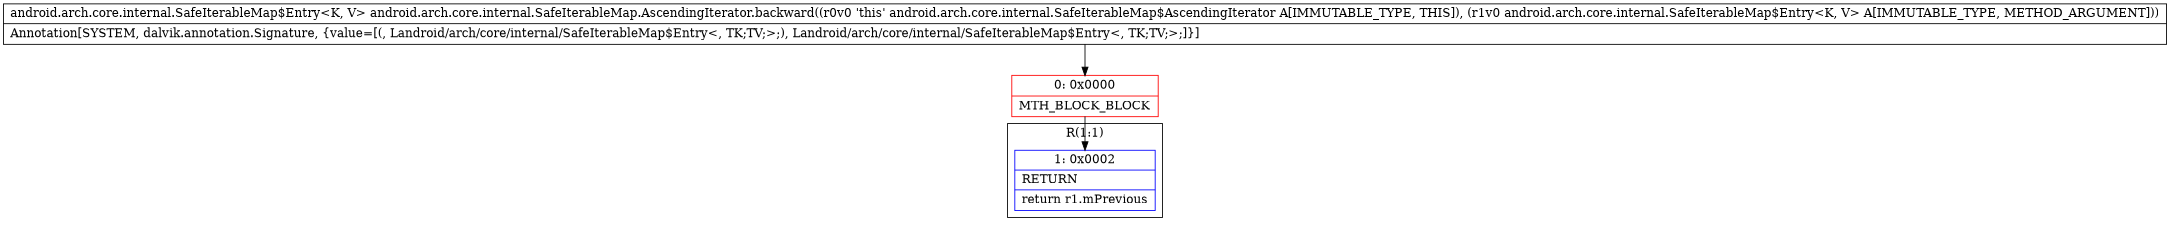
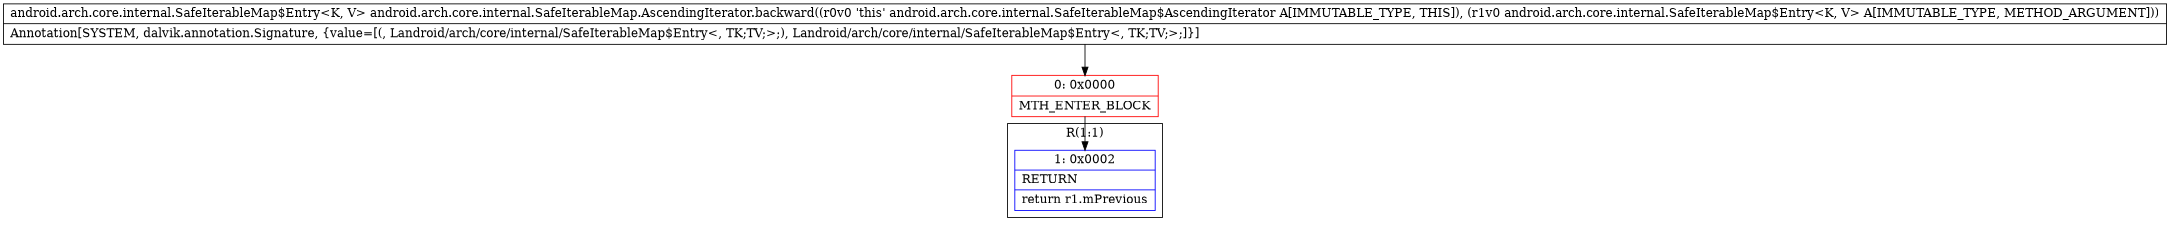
node "0: 0x0000": text "MTH_BLOCK_BLOCK" -> "MTH_ENTER_BLOCK"
